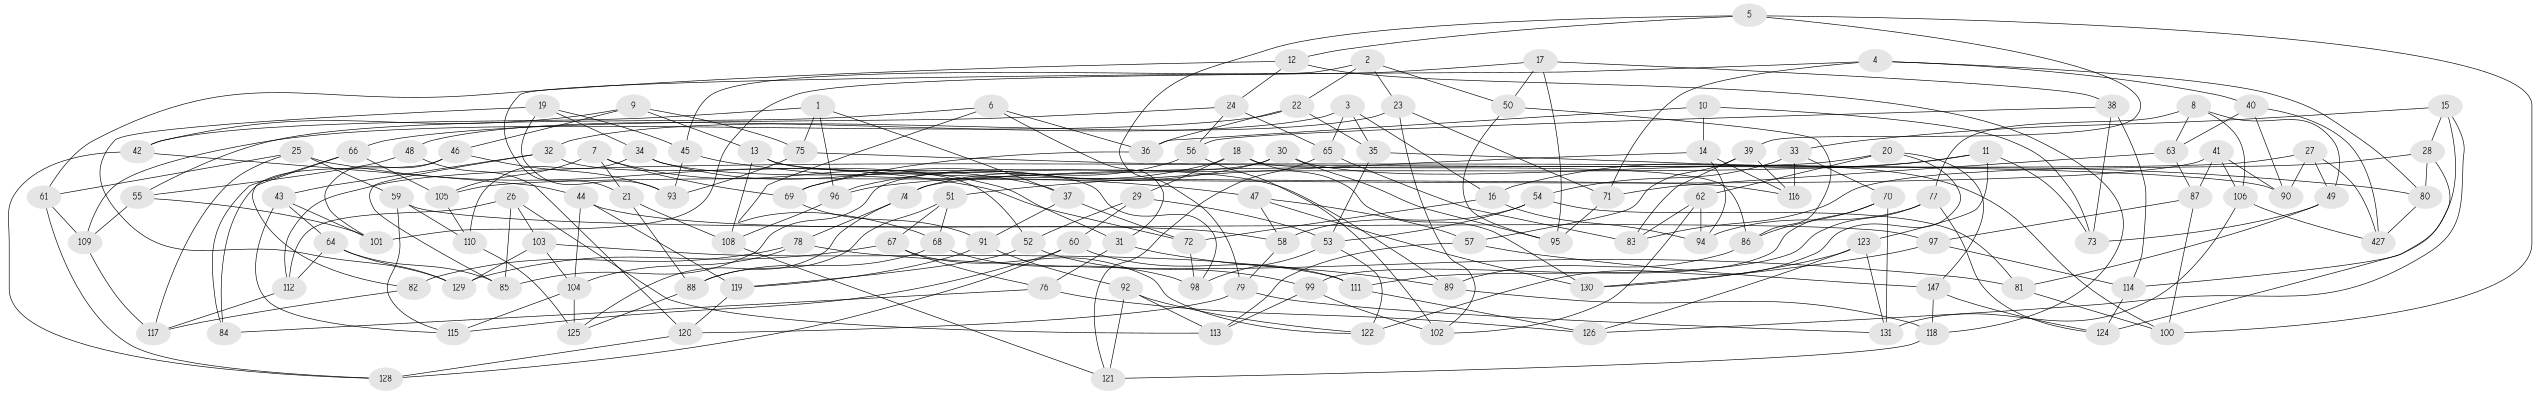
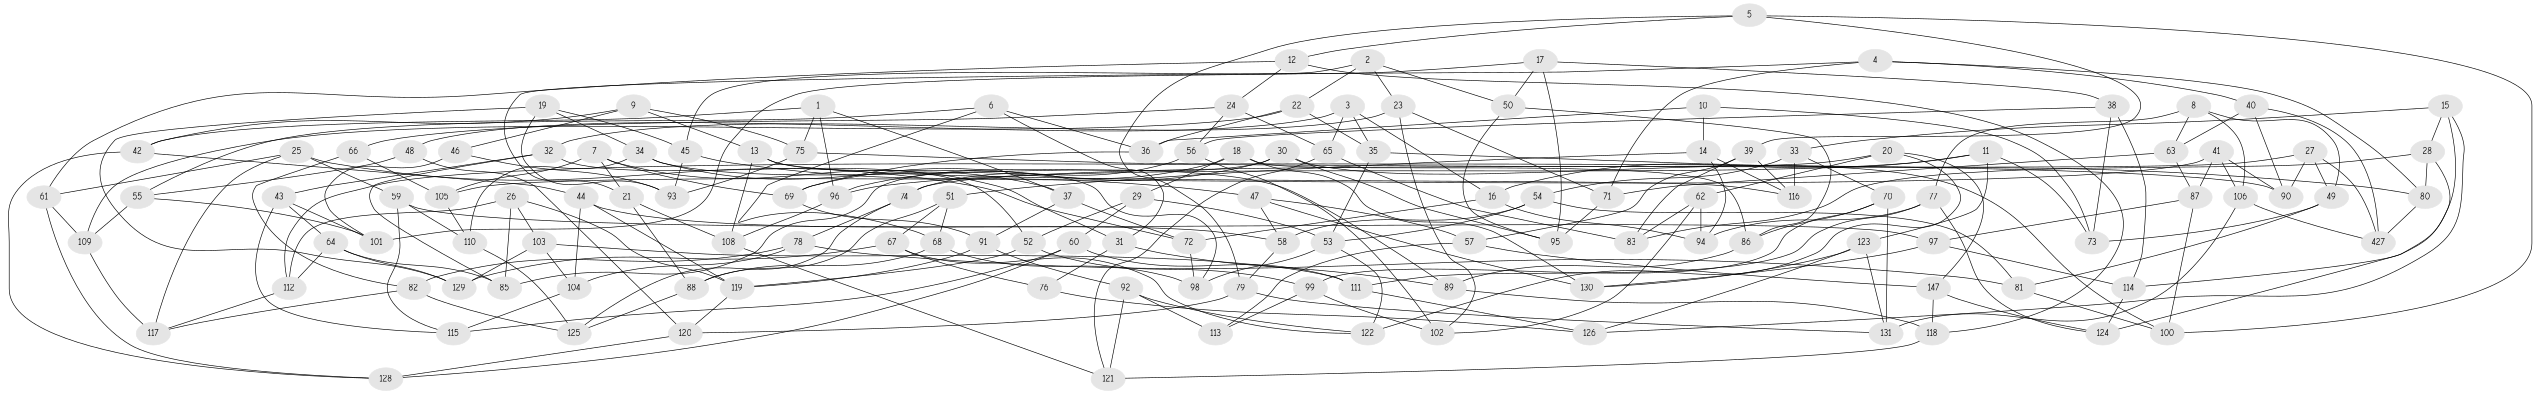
edge "104" -- "125": now "82" -- "125"
edge "26" -- "113": now "26" -- "119"
node "84": removed
